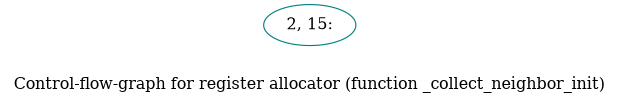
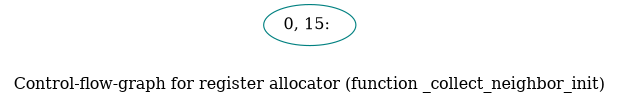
node "2, 15:": label "2, 15:" -> "0, 15:"
